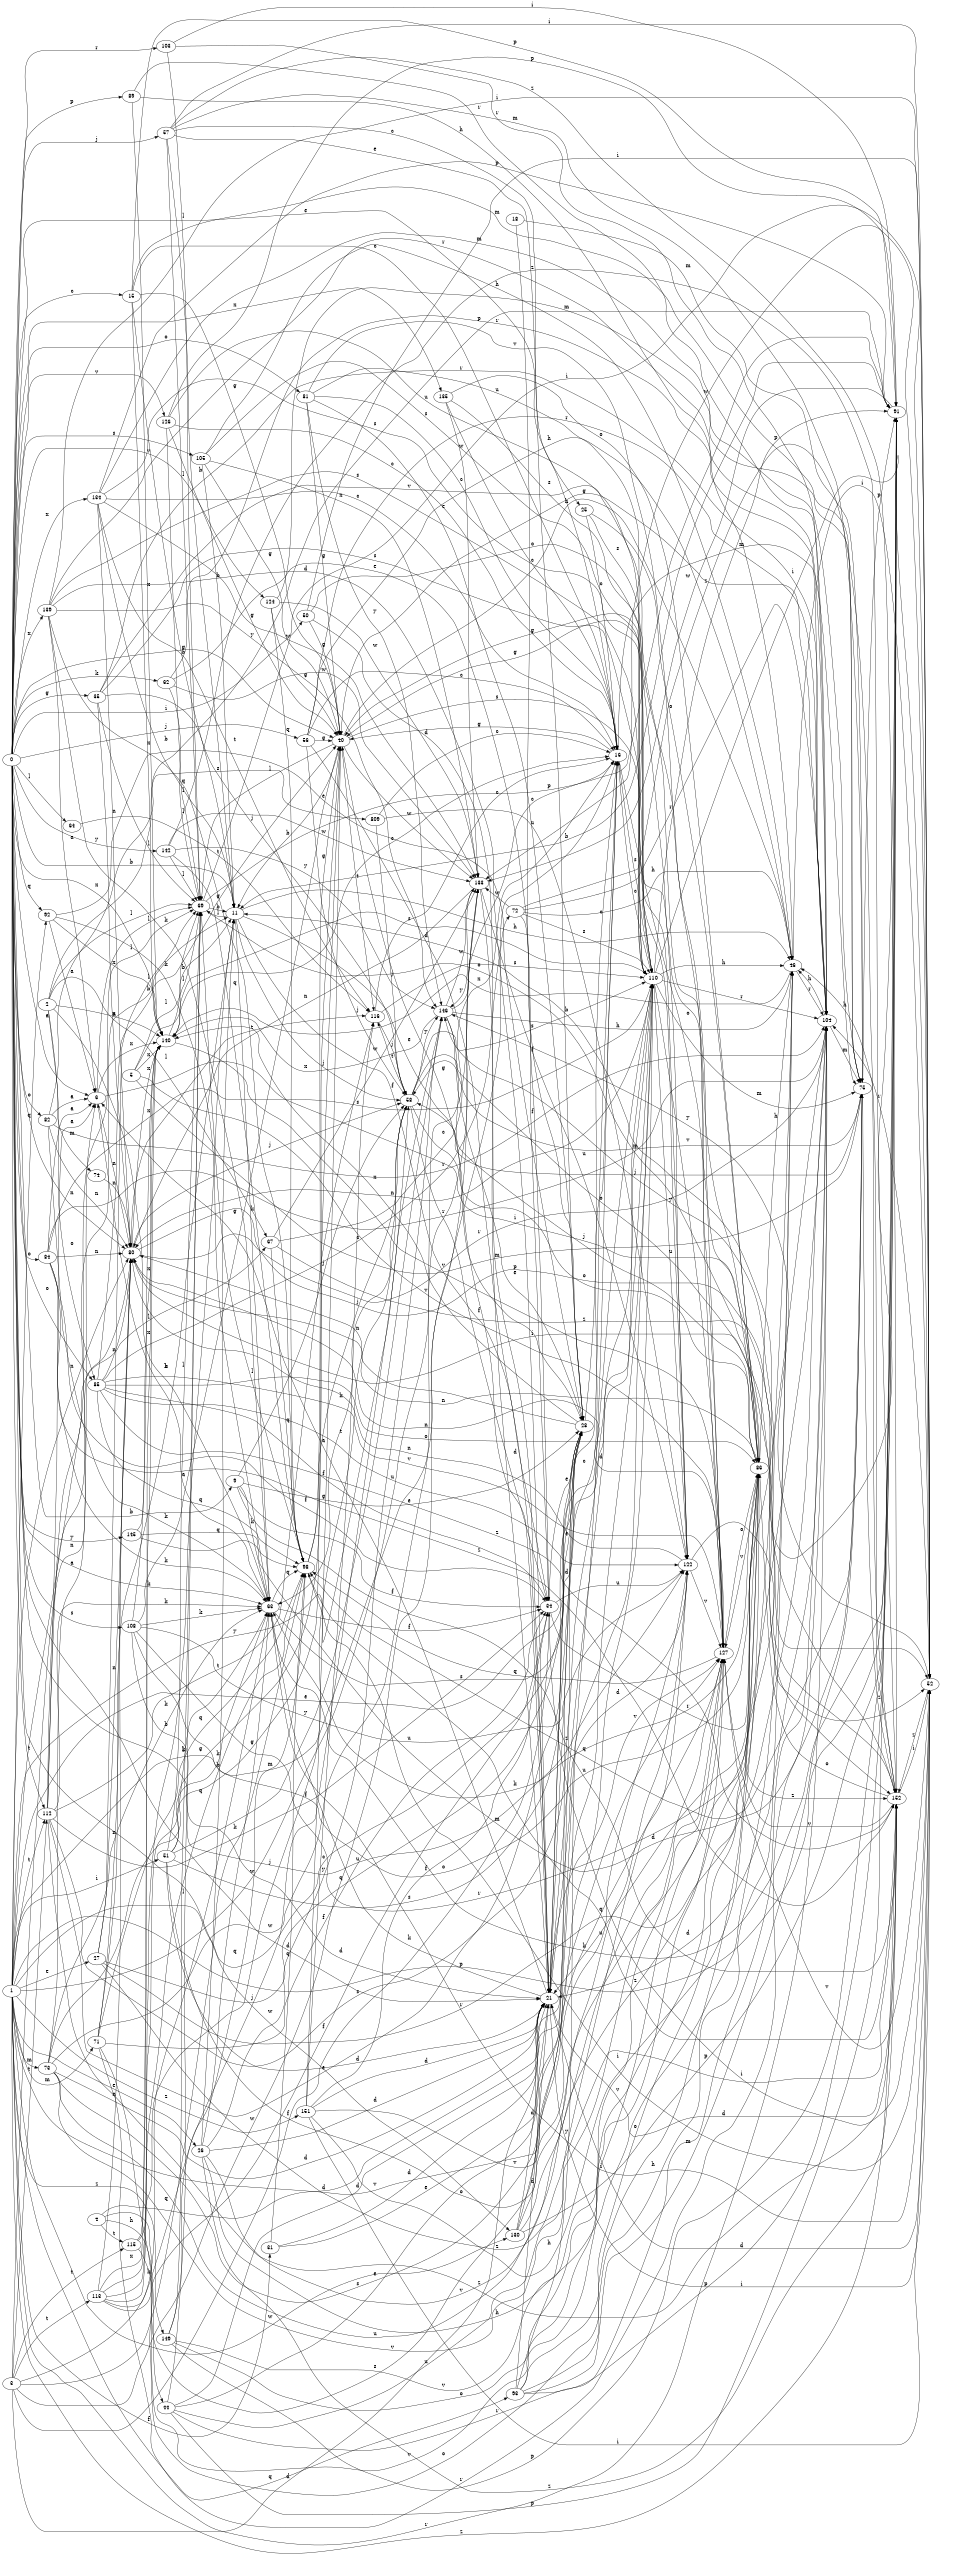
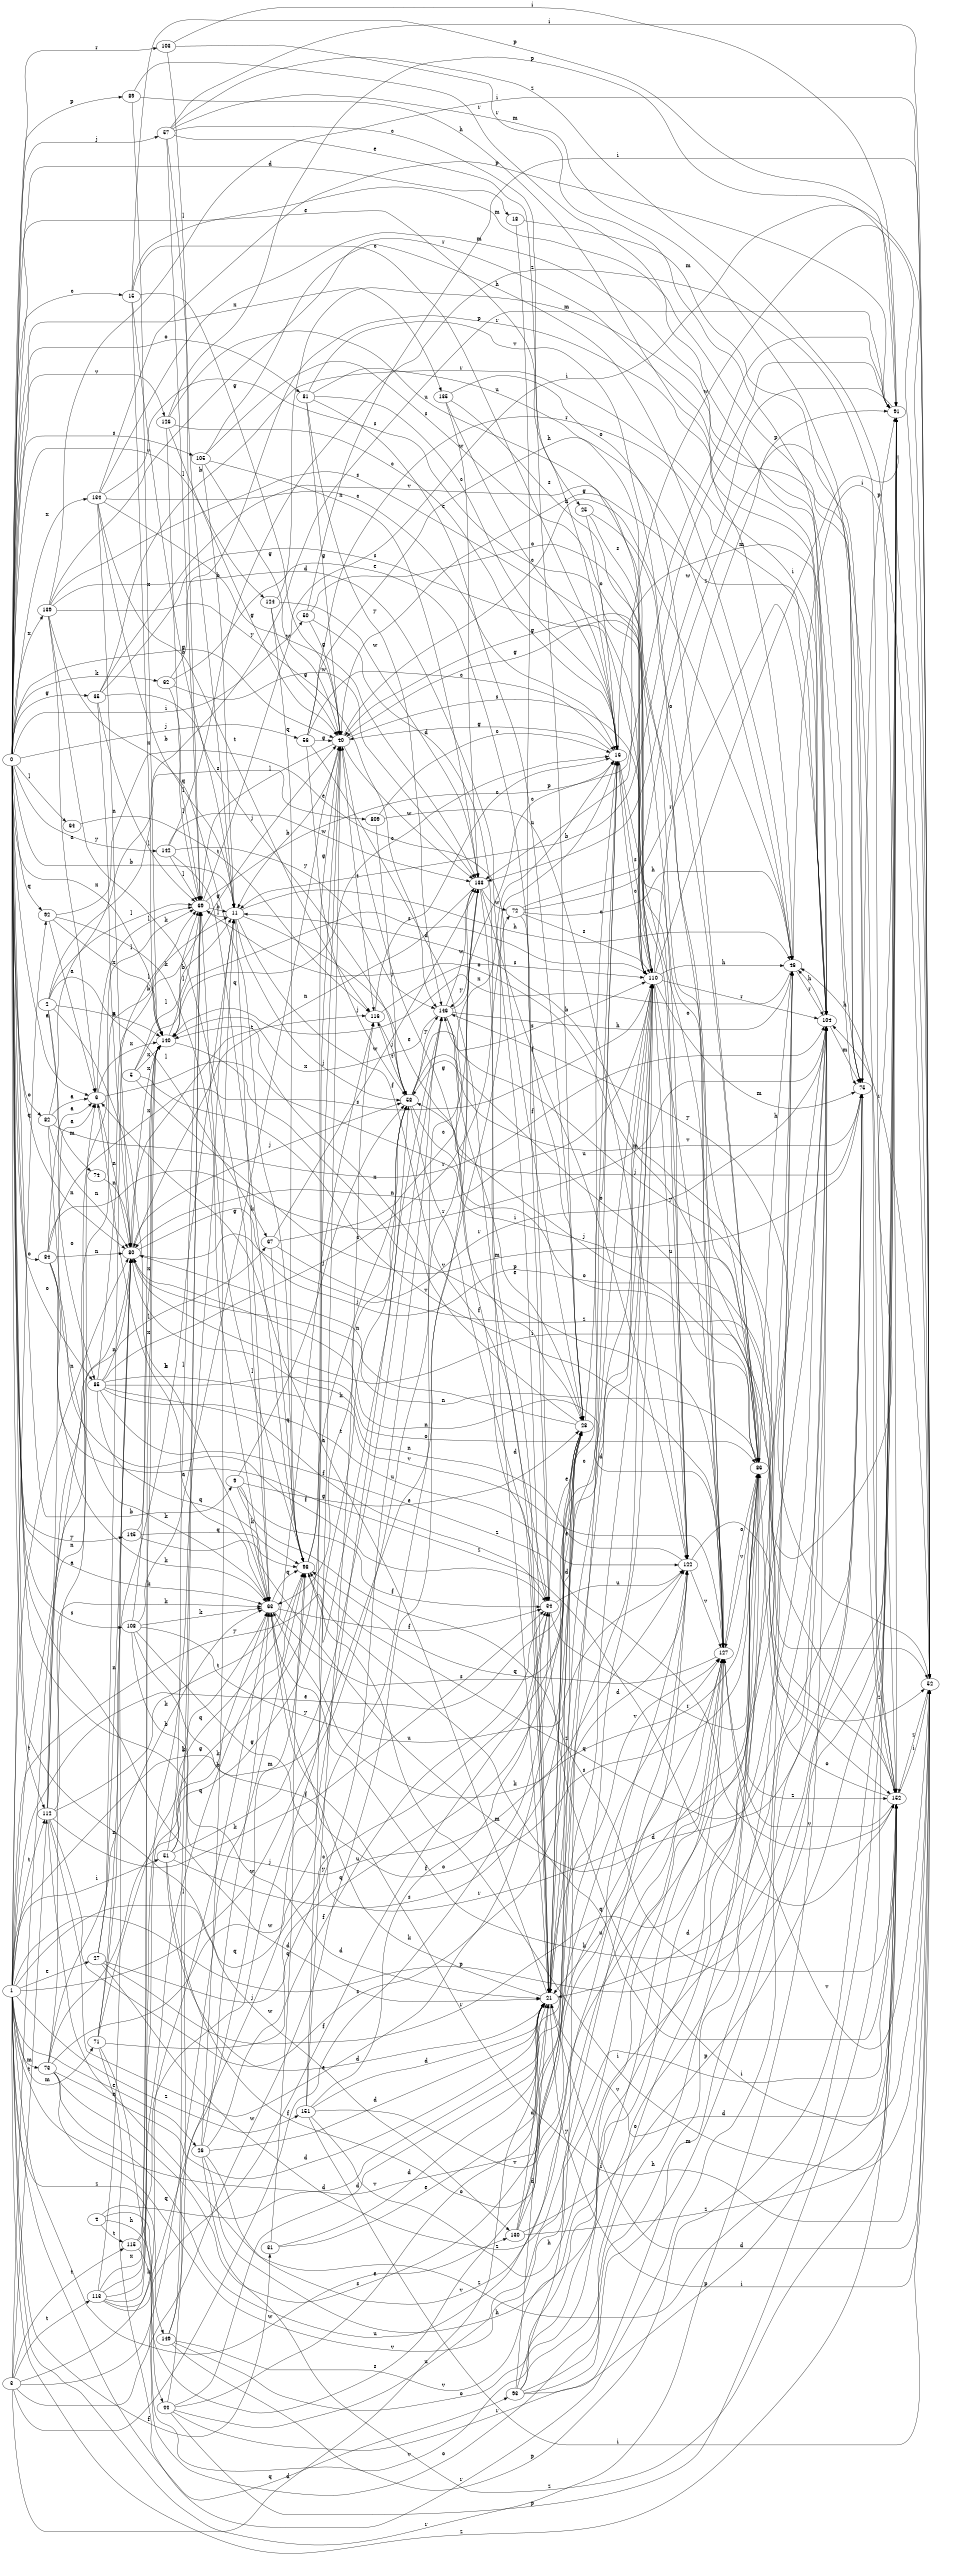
edge "0" -> "18": added, label "d"
edge "72" -> "133": reversed
edge "130" -> "110": label "u" -> "s"
edge "130" -> "86": now "130" -> "152"
